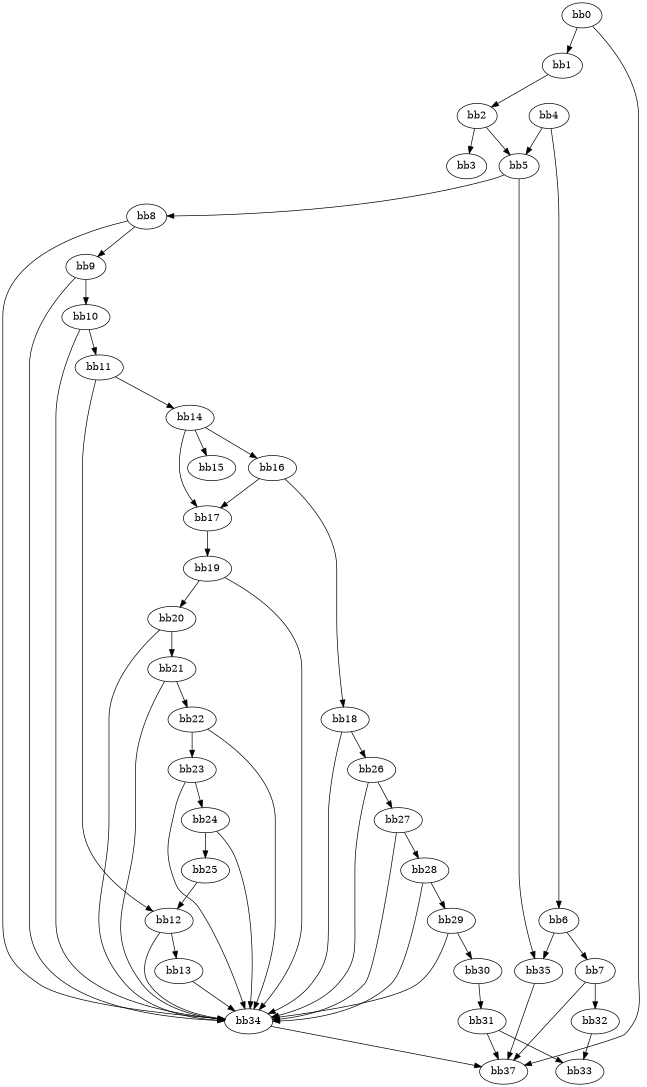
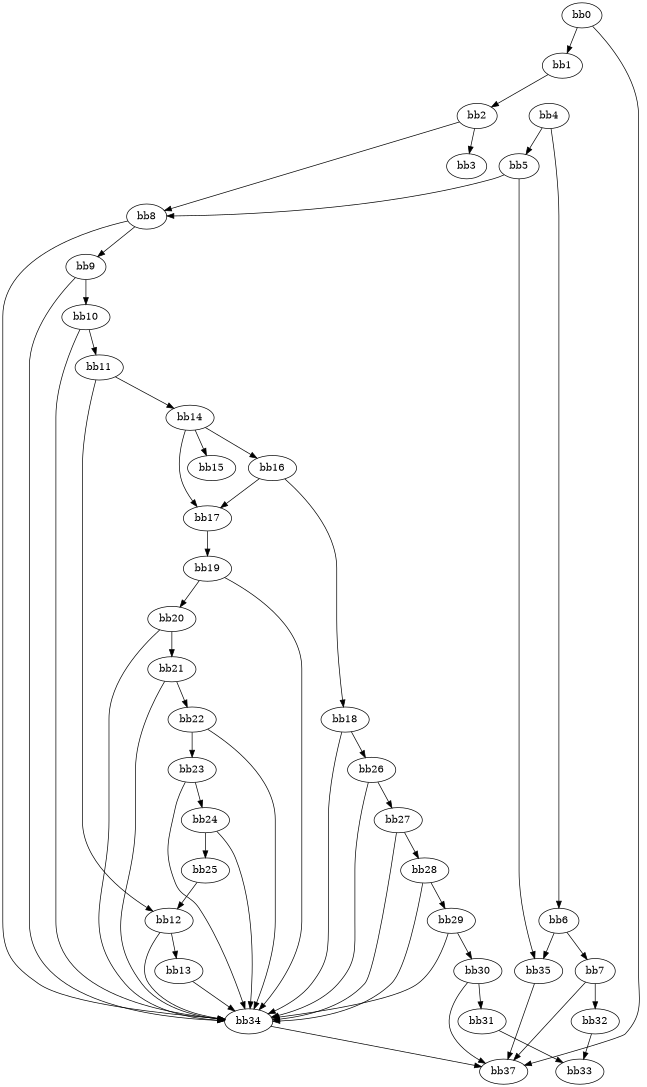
edge "bb2" -> "bb5": now "bb2" -> "bb8"
edge "bb31" -> "bb37": now "bb30" -> "bb37"
